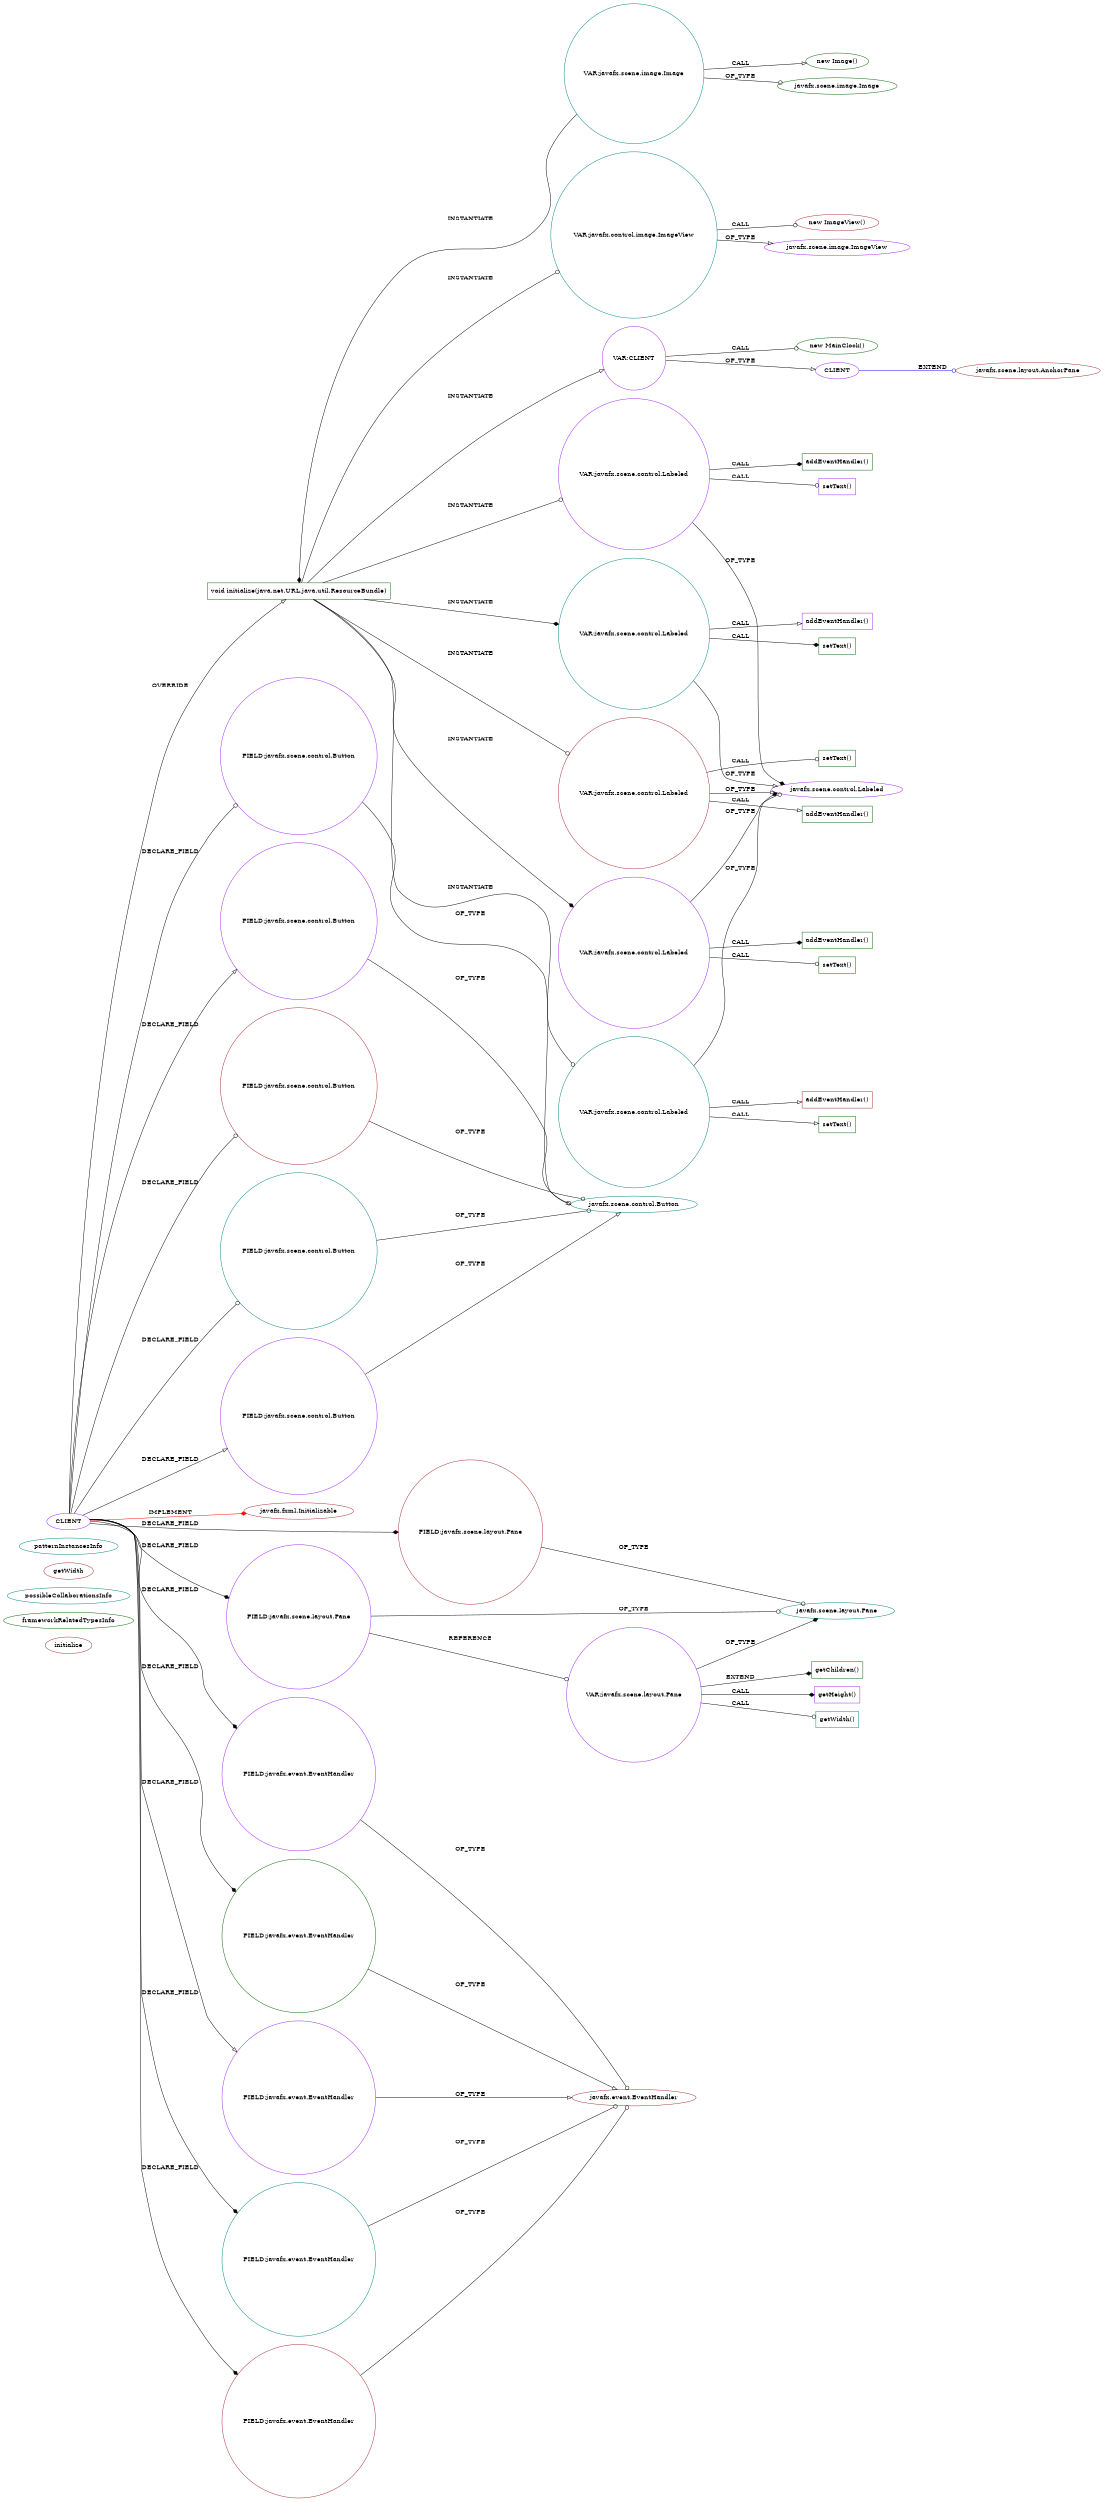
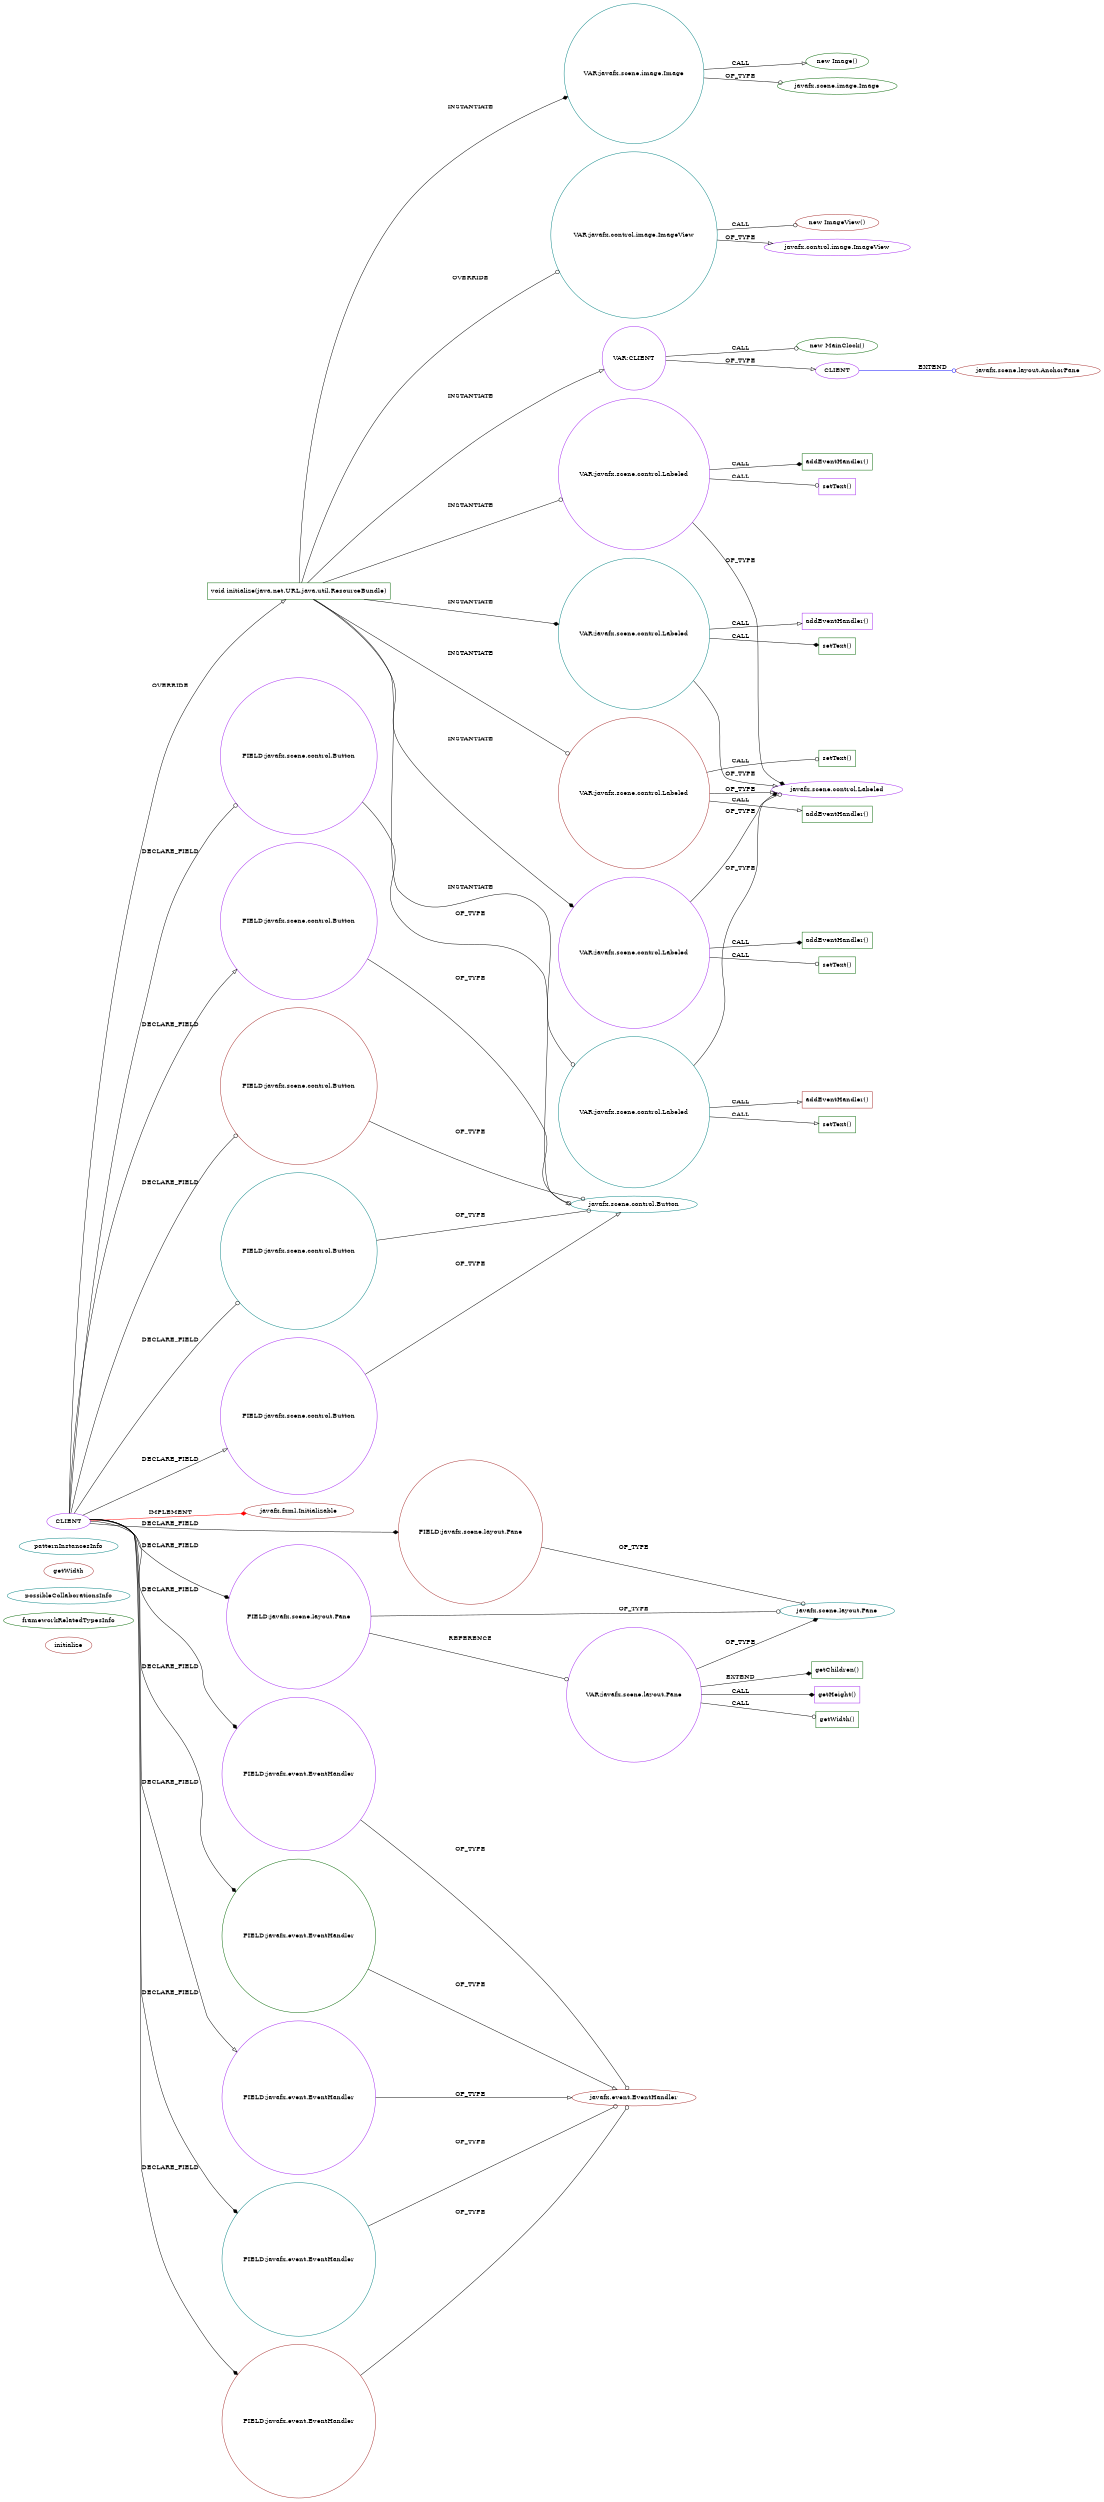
node "javafx.scene.image.ImageView": label "javafx.scene.image.ImageView" -> "javafx.control.image.ImageView"
edge "void initialize(java.net.URL,java.util.ResourceBundle)" -> "VAR:javafx.control.image.ImageView": label "INSTANTIATE" -> "OVERRIDE"
edge "VAR:javafx.scene.image.Image" -> "void initialize(java.net.URL,java.util.ResourceBundle)": reversed
node "getWidth()": color teal -> darkgreen
